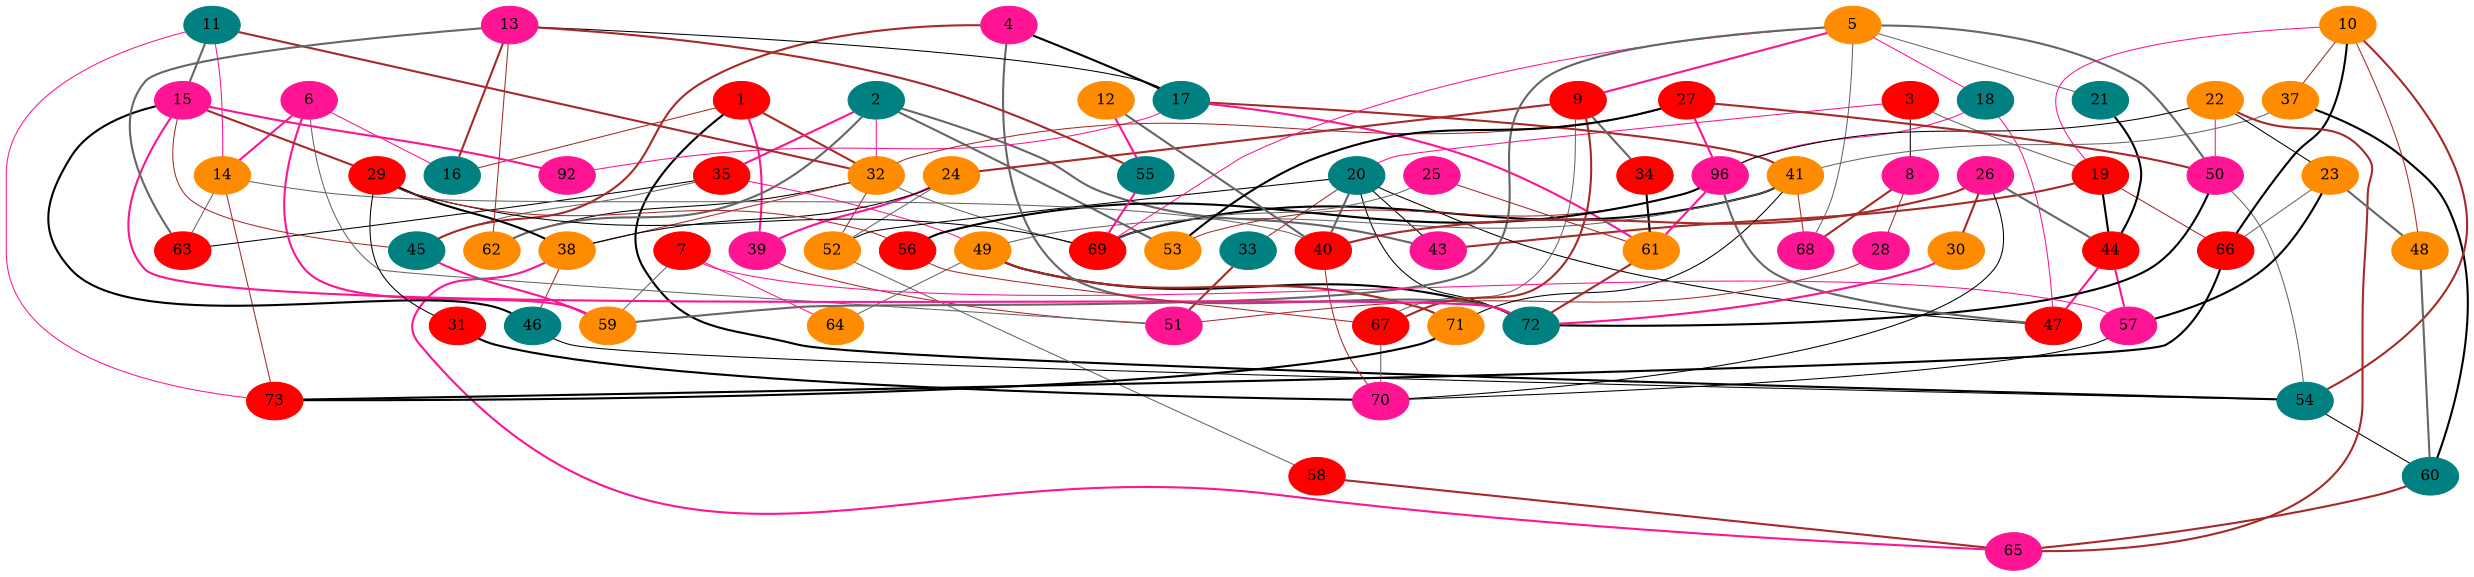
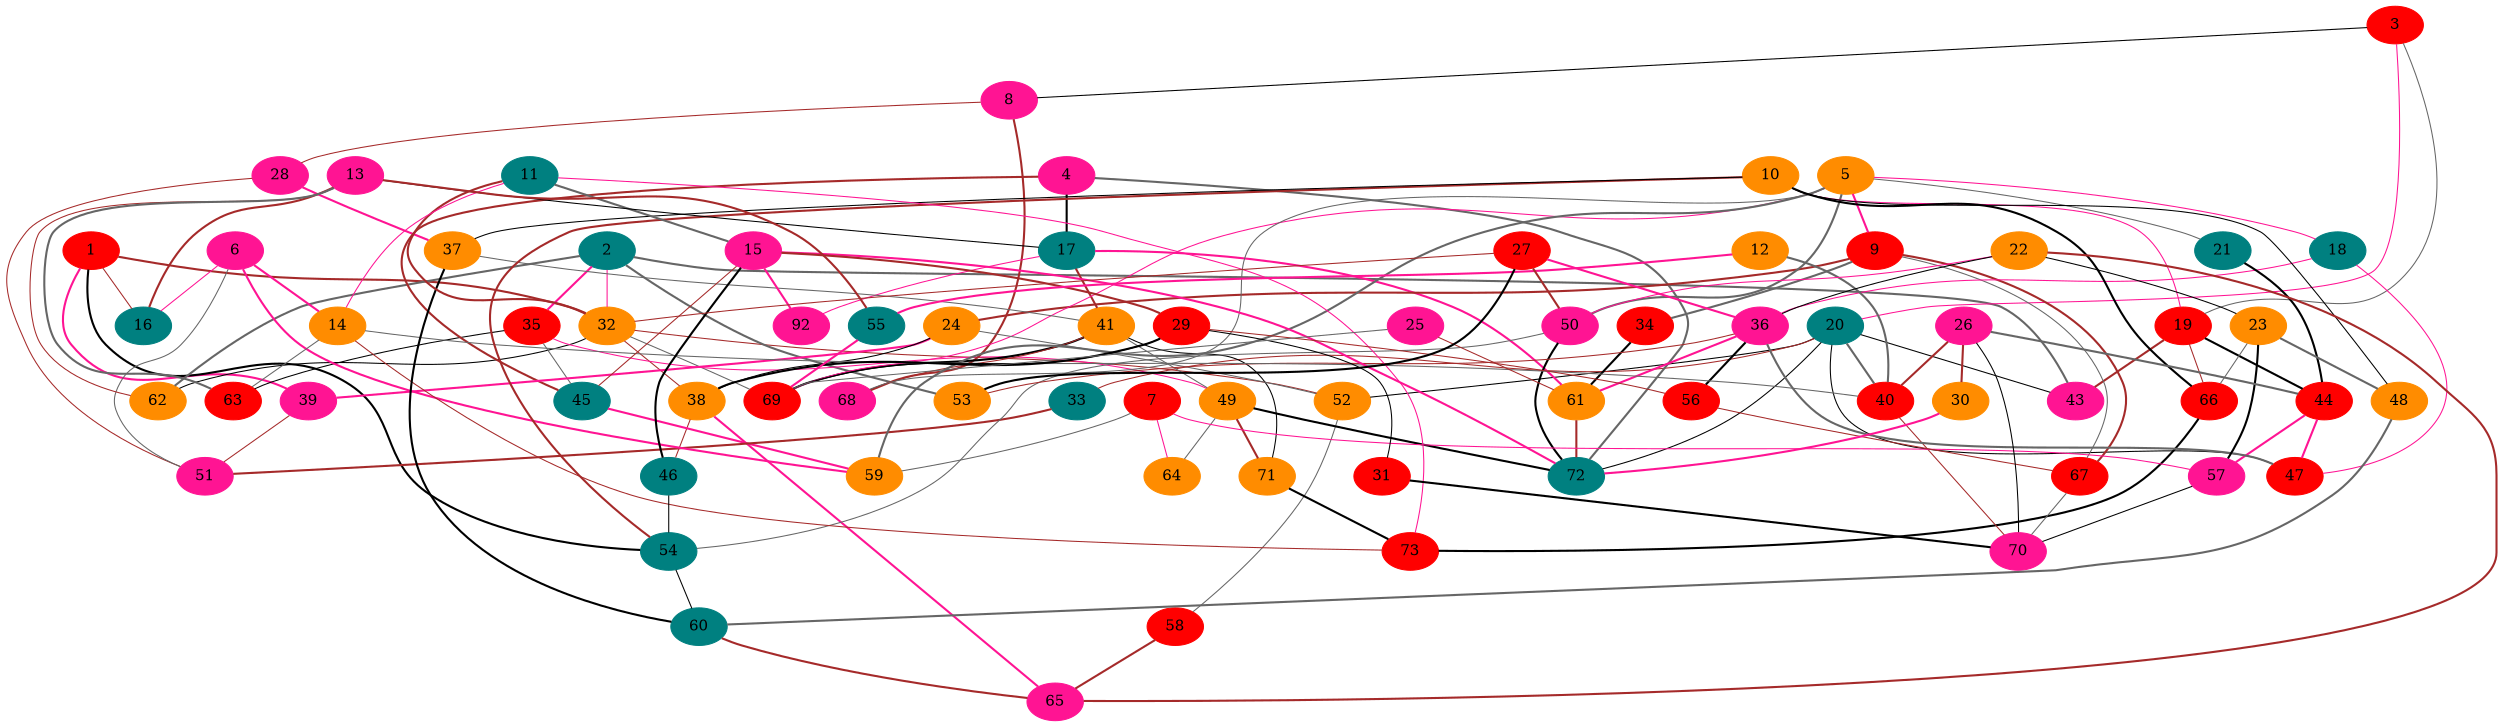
edge "10" -- "37": color brown -> black
edge "10" -- "48": color brown -> black
node "96": label "96" -> "36"
edge "28" -- "37": added
